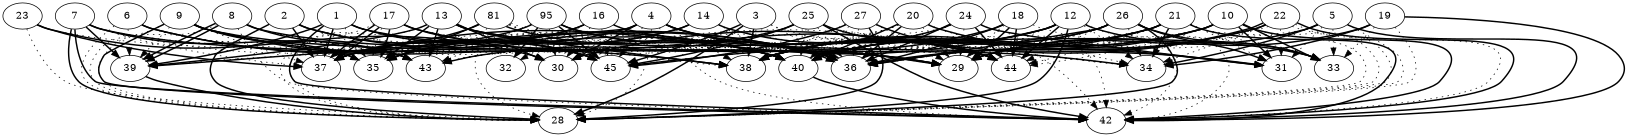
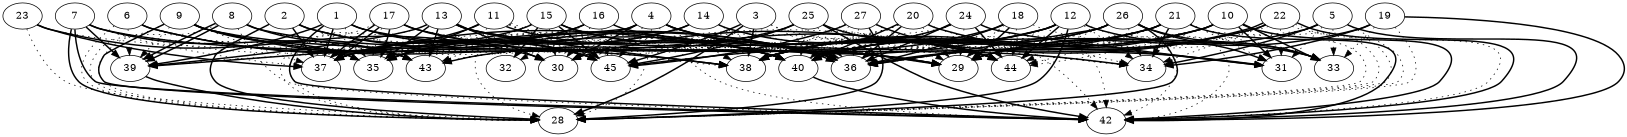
node "81": label "81" -> "11"
node "95": label "95" -> "15"
edge "18" -> "44": style bold -> dotted
